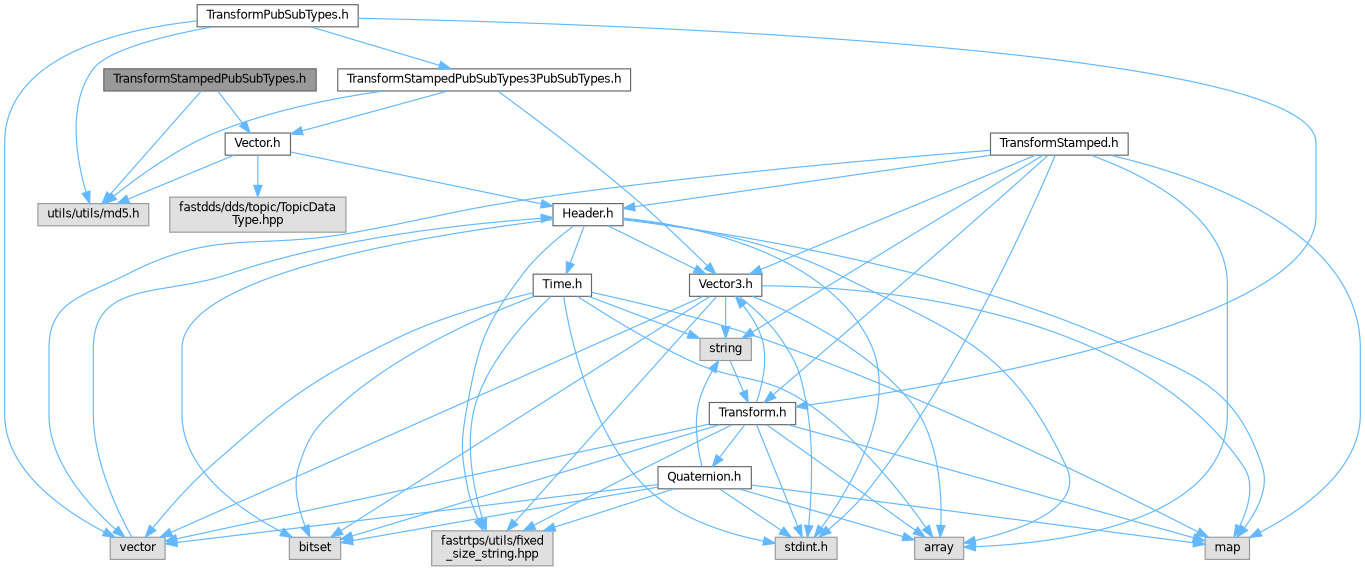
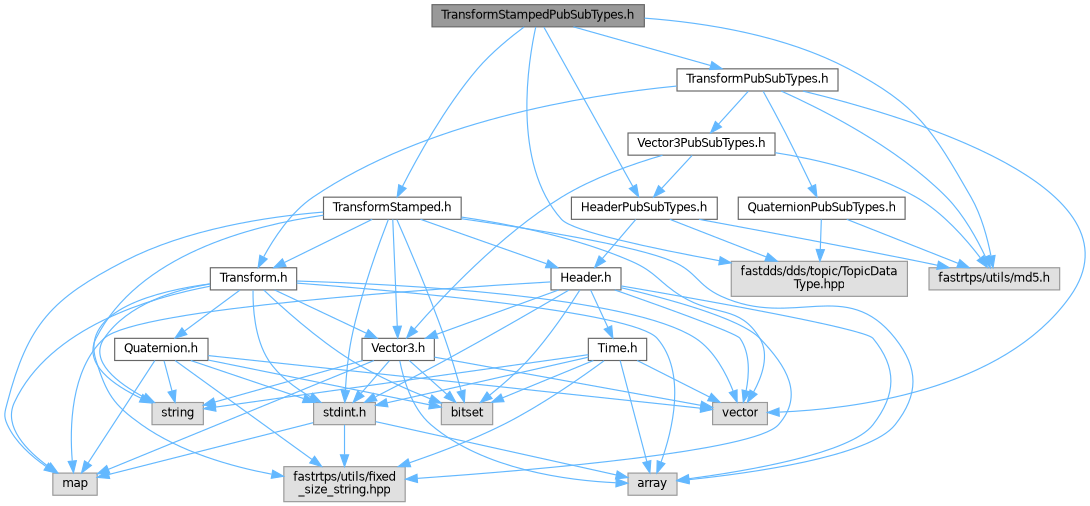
edge "TransformStampedPubSubTypes.h" -> "TransformPubSubTypes.h": added
node "TransformStampedPubSubTypes3PubSubTypes.h": label "TransformStampedPubSubTypes3PubSubTypes.h" -> "Vector3PubSubTypes.h"
edge "TransformStampedPubSubTypes.h" -> "TransformStamped.h": added
node "Vector.h": label "Vector.h" -> "HeaderPubSubTypes.h"
edge "TransformStampedPubSubTypes.h" -> "fastdds/dds/topic/TopicData Type.hpp": added
node "QuaternionPubSubTypes.h": added
node "utils/utils/md5.h": label "utils/utils/md5.h" -> "fastrtps/utils/md5.h"
edge "vector" -> "Header.h": reversed
edge "TransformStamped.h" -> "bitset": added
edge "Time.h" -> "map": now "stdint.h" -> "map"
edge "string" -> "Transform.h": reversed
edge "Vector3.h" -> "fastrtps/utils/fixed _size_string.hpp": now "stdint.h" -> "fastrtps/utils/fixed _size_string.hpp"
edge "Quaternion.h" -> "array": now "stdint.h" -> "array"
